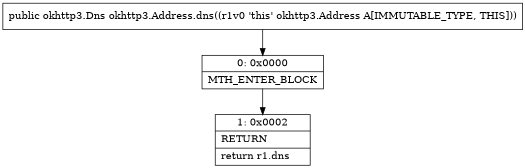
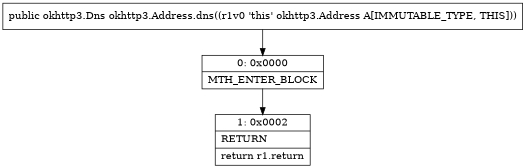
node "1: 0x0002": text "return r1.dns" -> "return r1.return"
